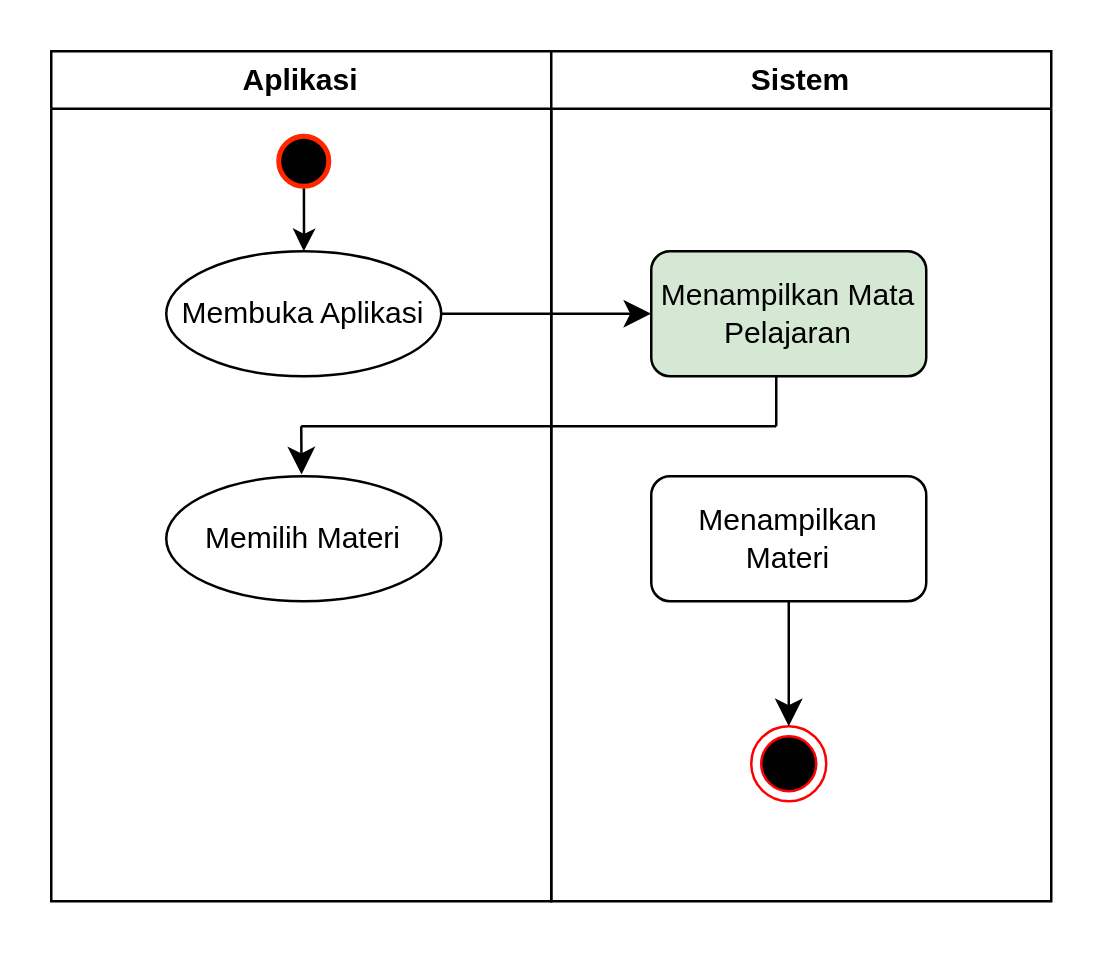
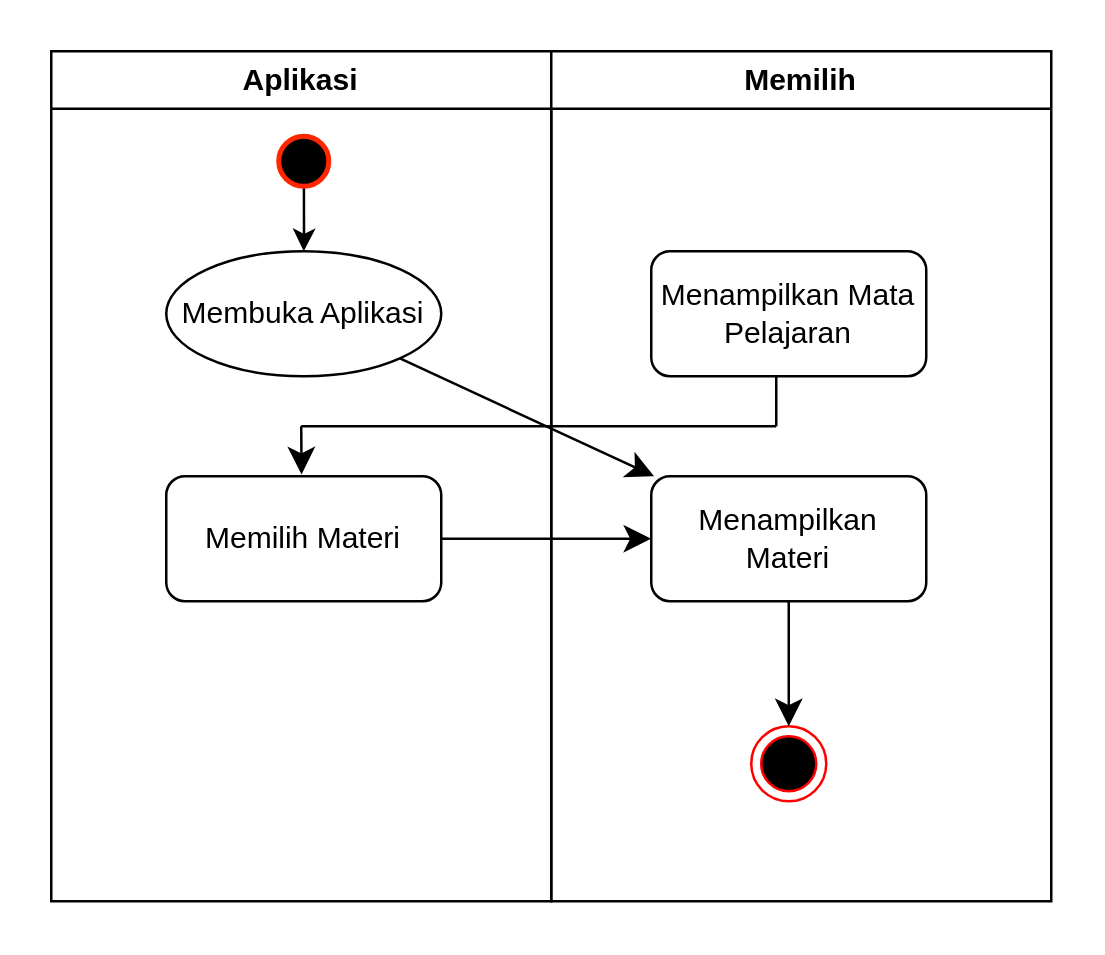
node "Sistem": label "Sistem" -> "Memilih"
edge "Membuka Aplikasi" -> "Menampilkan Mata Pelajaran": now "Membuka Aplikasi" -> "Menampilkan Materi"
node "Menampilkan Mata Pelajaran": fillcolor #d5e8d4 -> #ffffff
node "Memilih Materi": shape ellipse -> rounded rectangle
edge "Memilih Materi" -> "Menampilkan Materi": added
